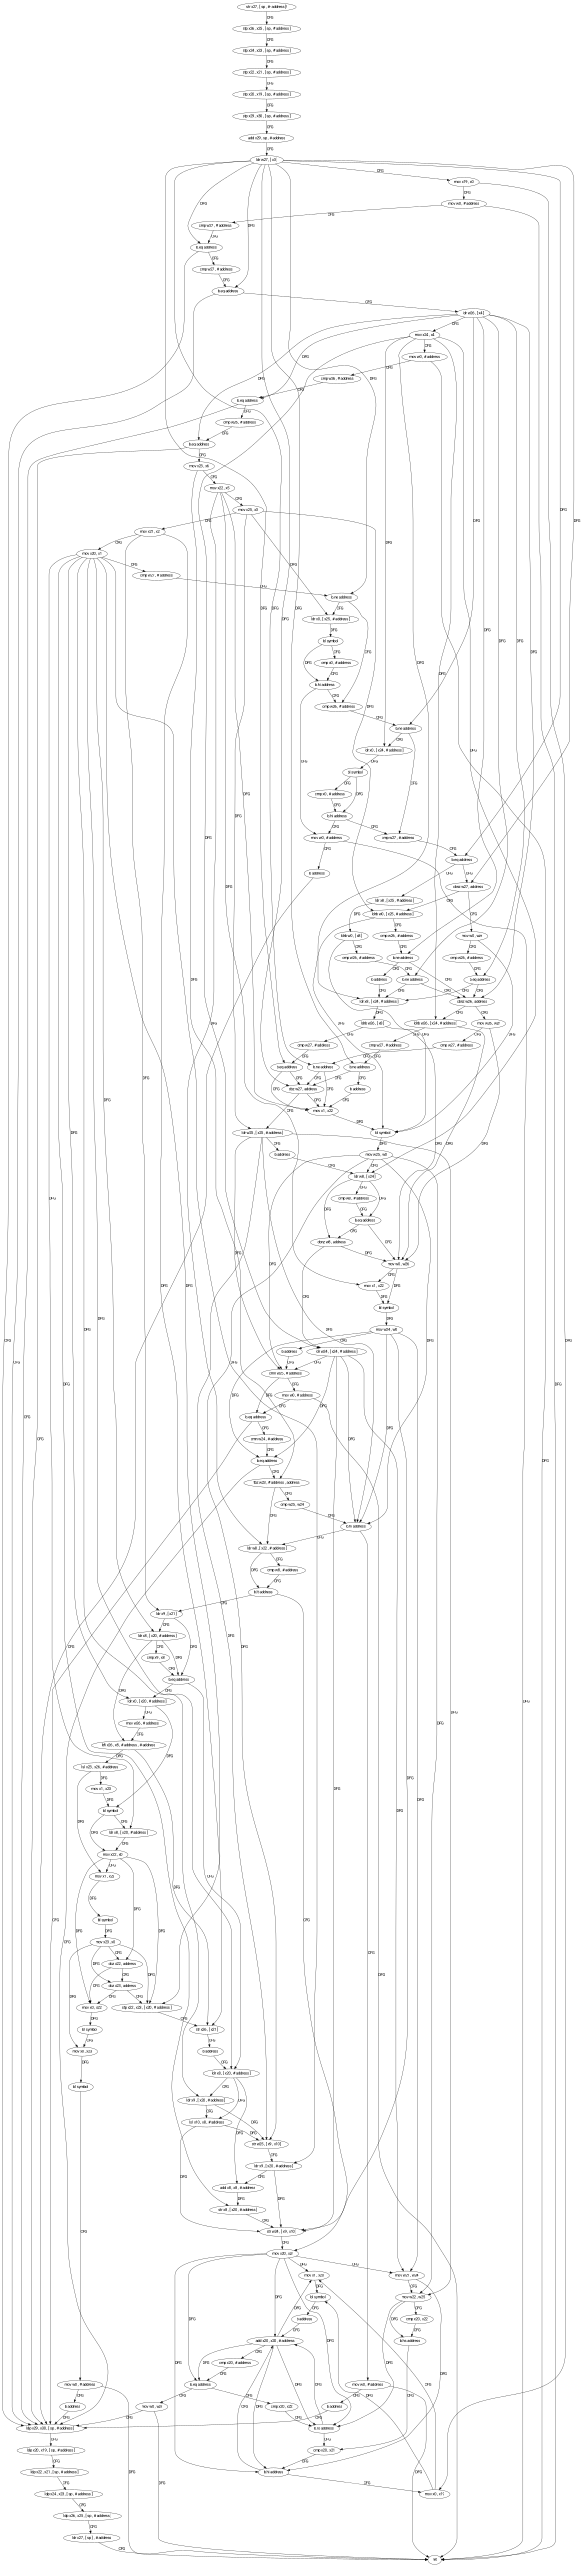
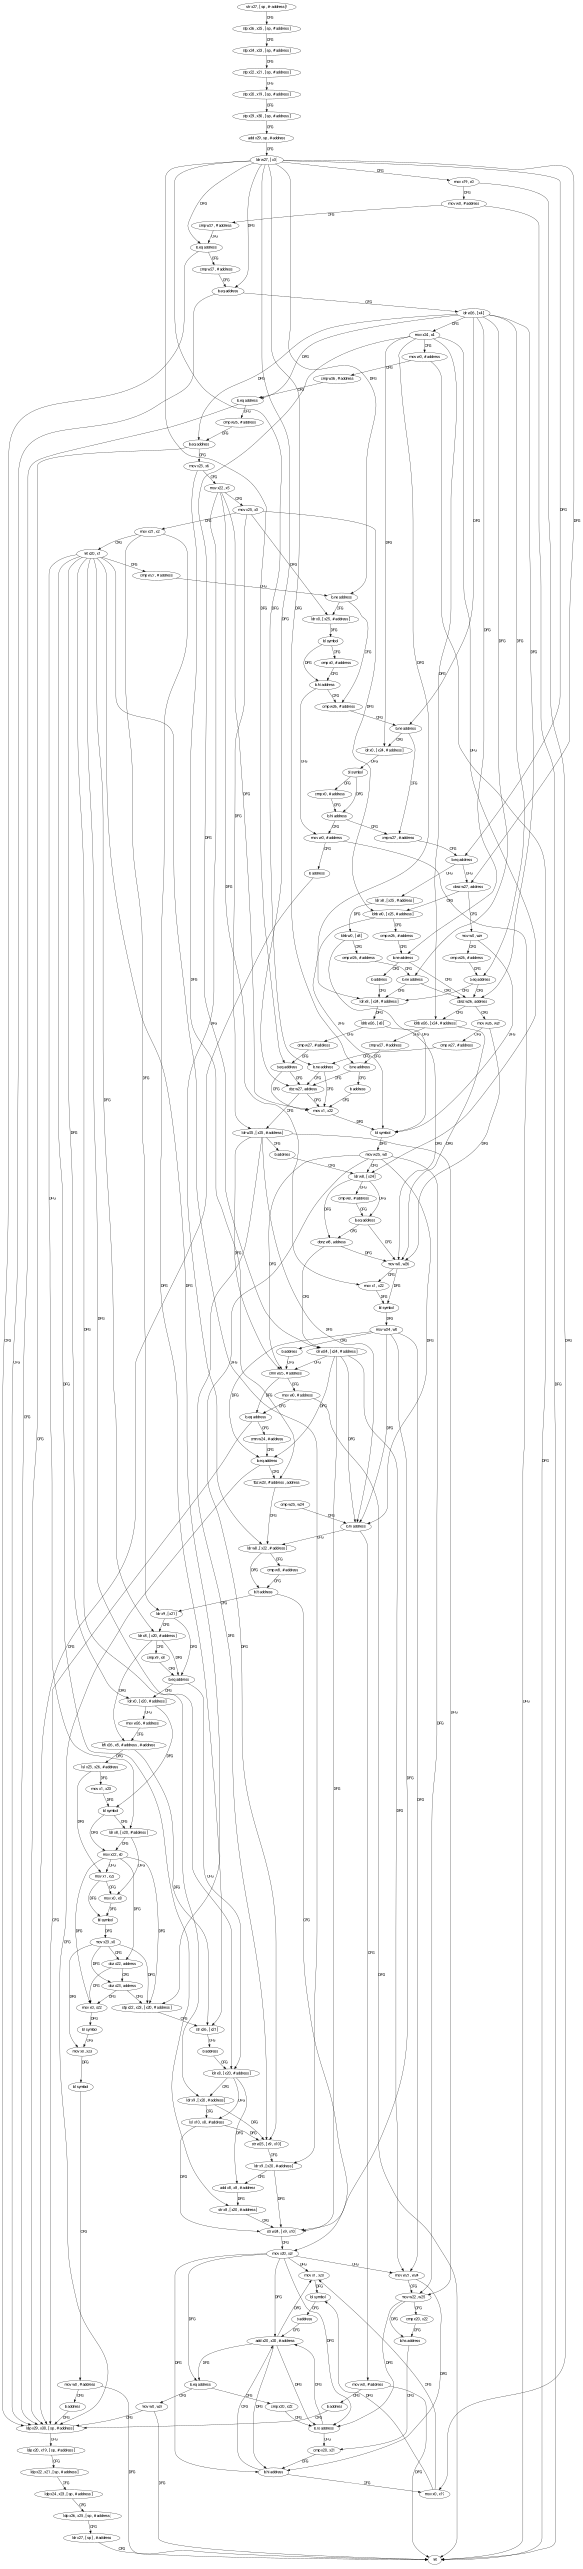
node "mov x20 , x1": label "mov x20 , x1" -> "ret x20 , x1"
edge "tbz w23 , # address , address" -> "cmp w25 , w24": removed, label "CFG"
node "mov x0 , x8": added
node "cmp x20 , # address": removed
